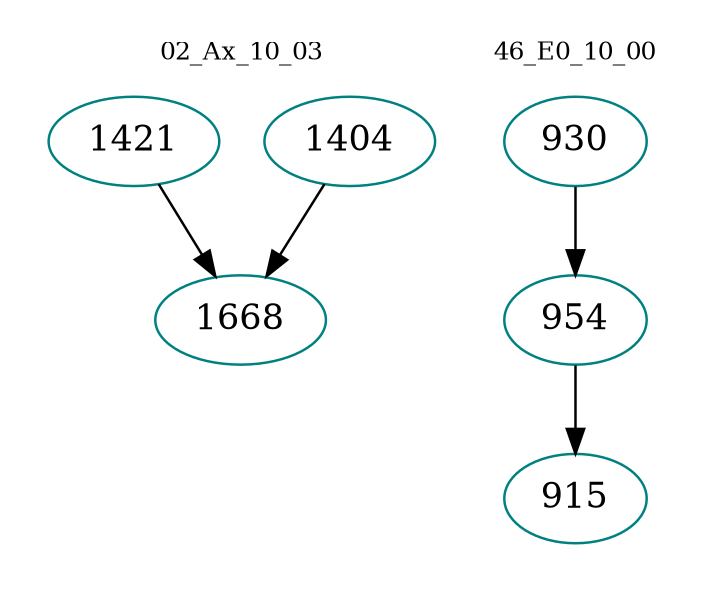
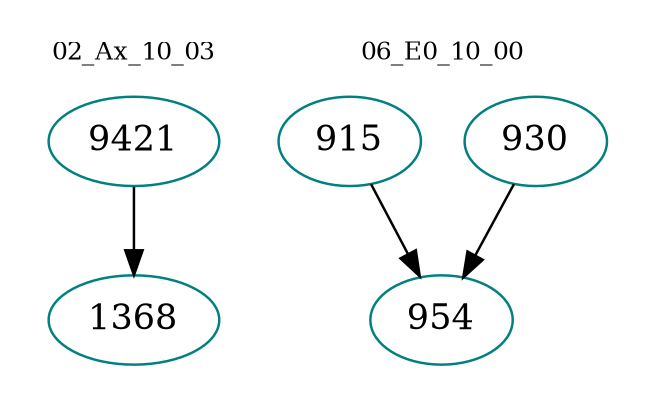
cluster "46_E0_10_00": label "46_E0_10_00" -> "06_E0_10_00"
node "1421": label "1421" -> "9421"
node "1404": removed
node "1668": label "1668" -> "1368"
edge "954" -> "915": reversed
